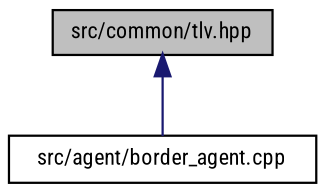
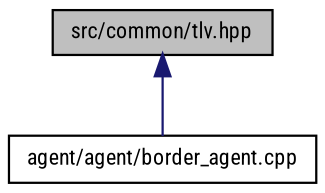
node "src/agent/border_agent.cpp": label "src/agent/border_agent.cpp" -> "agent/agent/border_agent.cpp"
